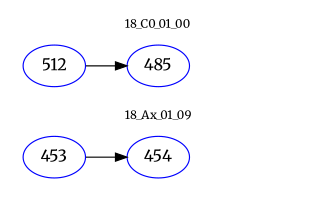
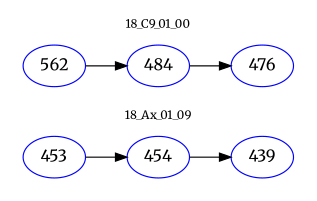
cluster "18_C0_01_00": label "18_C0_01_00" -> "18_C9_01_00"
node "512": label "512" -> "562"
node "485": label "485" -> "484"
node "476": added
node "439": added
